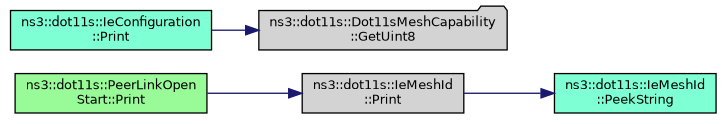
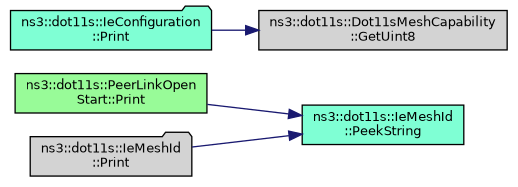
node "ns3::dot11s::IeConfiguration ::Print": shape box -> folder
node "ns3::dot11s::Dot11sMeshCapability ::GetUint8": shape folder -> box
edge "ns3::dot11s::PeerLinkOpen Start::Print" -> "ns3::dot11s::IeMeshId ::Print": now "ns3::dot11s::PeerLinkOpen Start::Print" -> "ns3::dot11s::IeMeshId ::PeekString"
node "ns3::dot11s::IeMeshId ::Print": shape box -> folder
